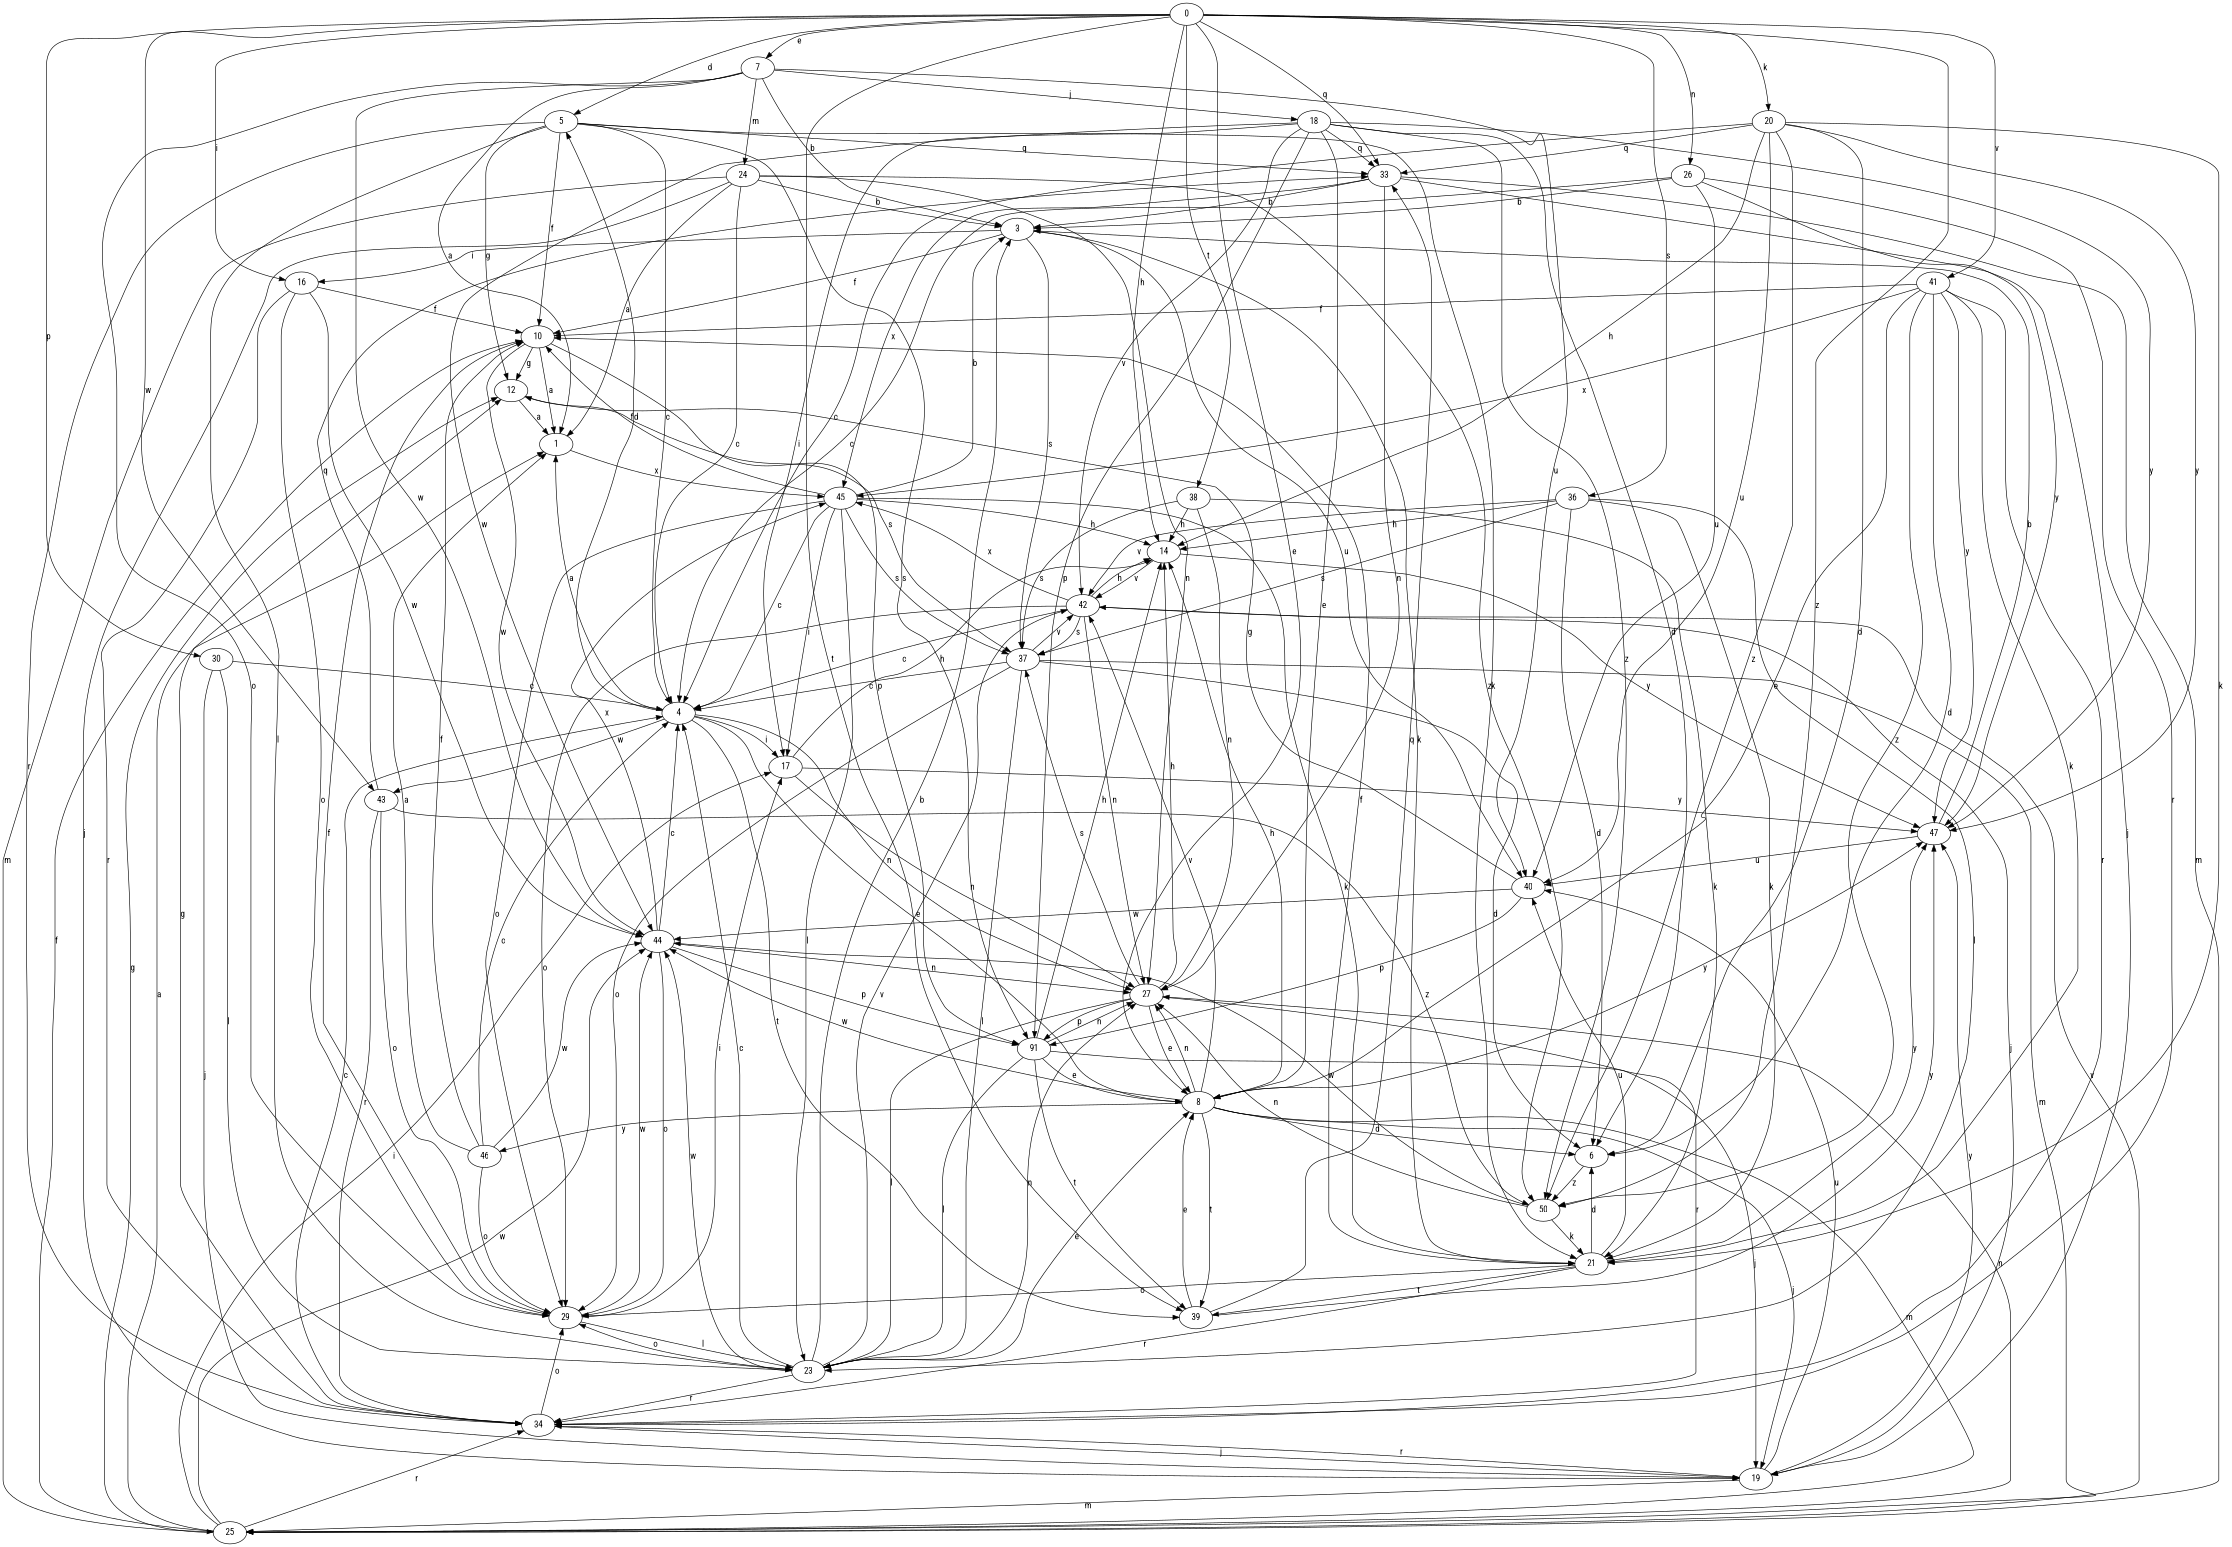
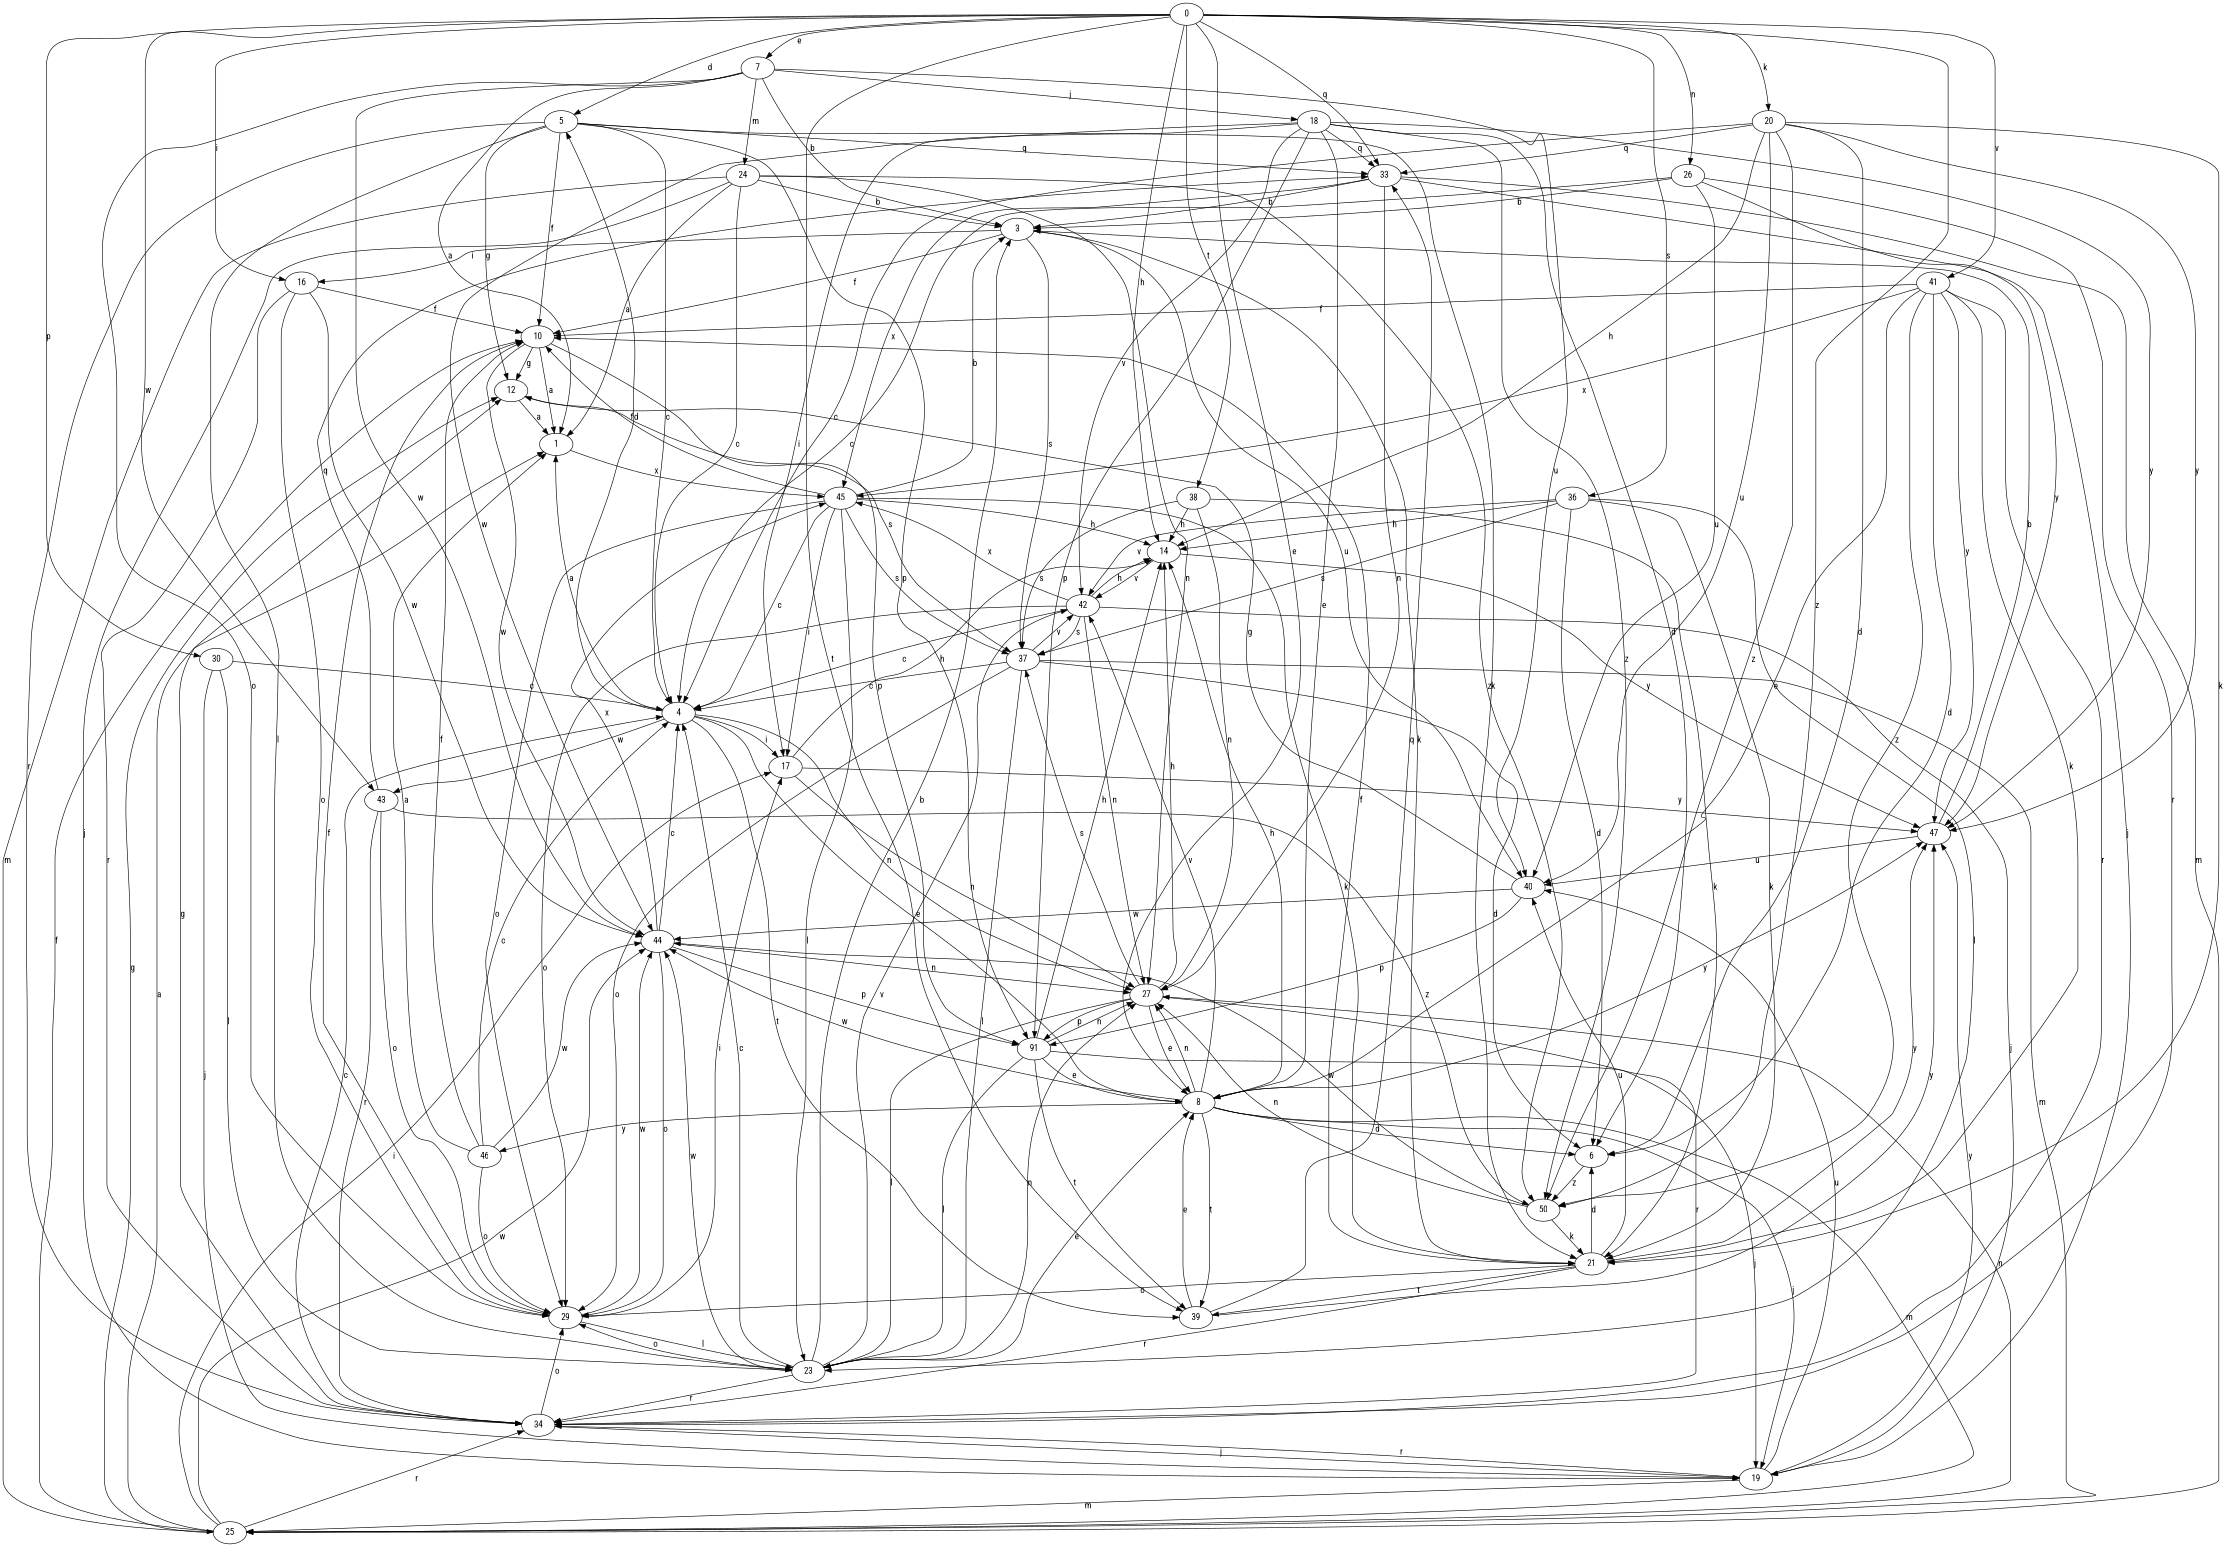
edge "5" -> "91": label "s" -> "p"
edge "25" -> "42": removed, label "v"
